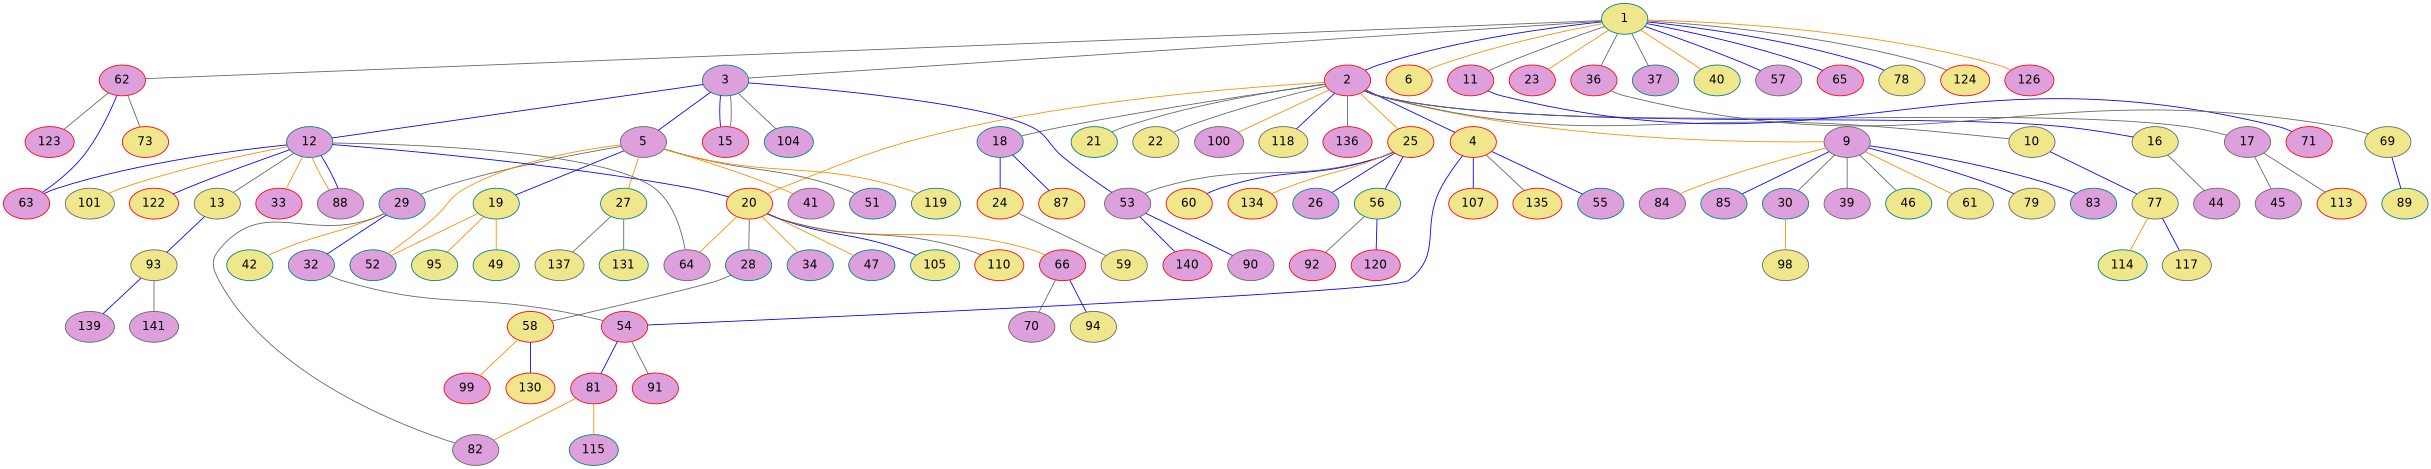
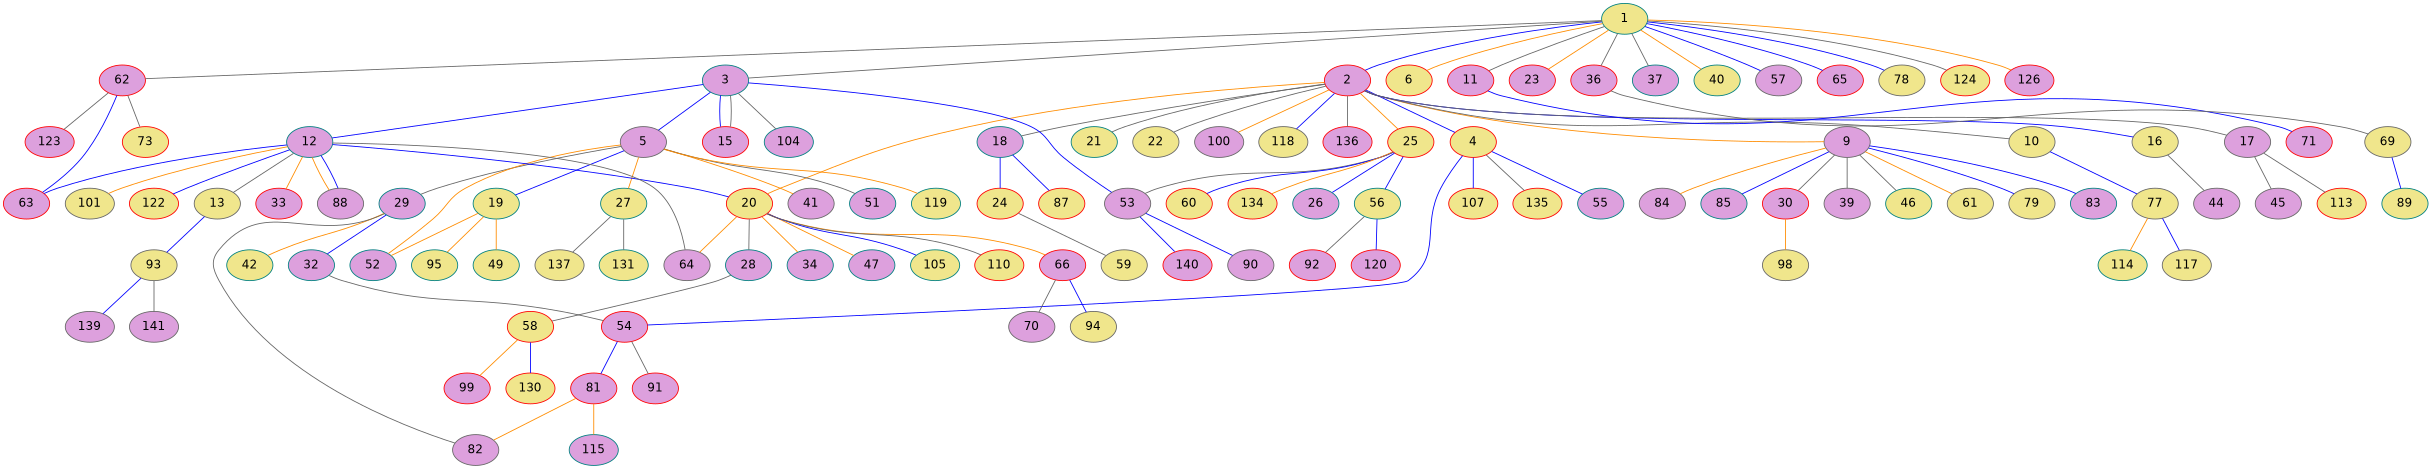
node "30": color teal -> red
